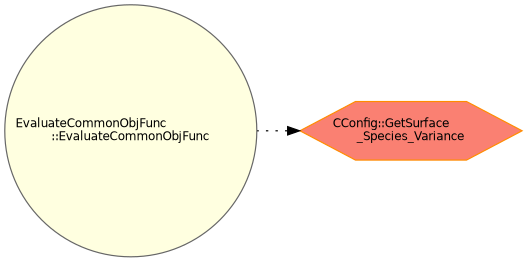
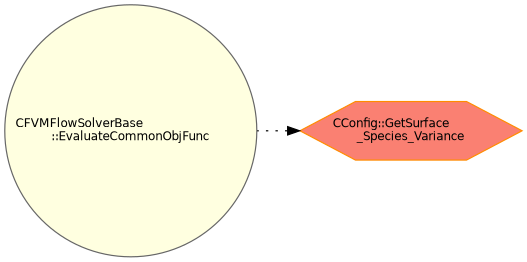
node "EvaluateCommonObjFunc ::EvaluateCommonObjFunc": label "EvaluateCommonObjFunc ::EvaluateCommonObjFunc" -> "CFVMFlowSolverBase ::EvaluateCommonObjFunc"
